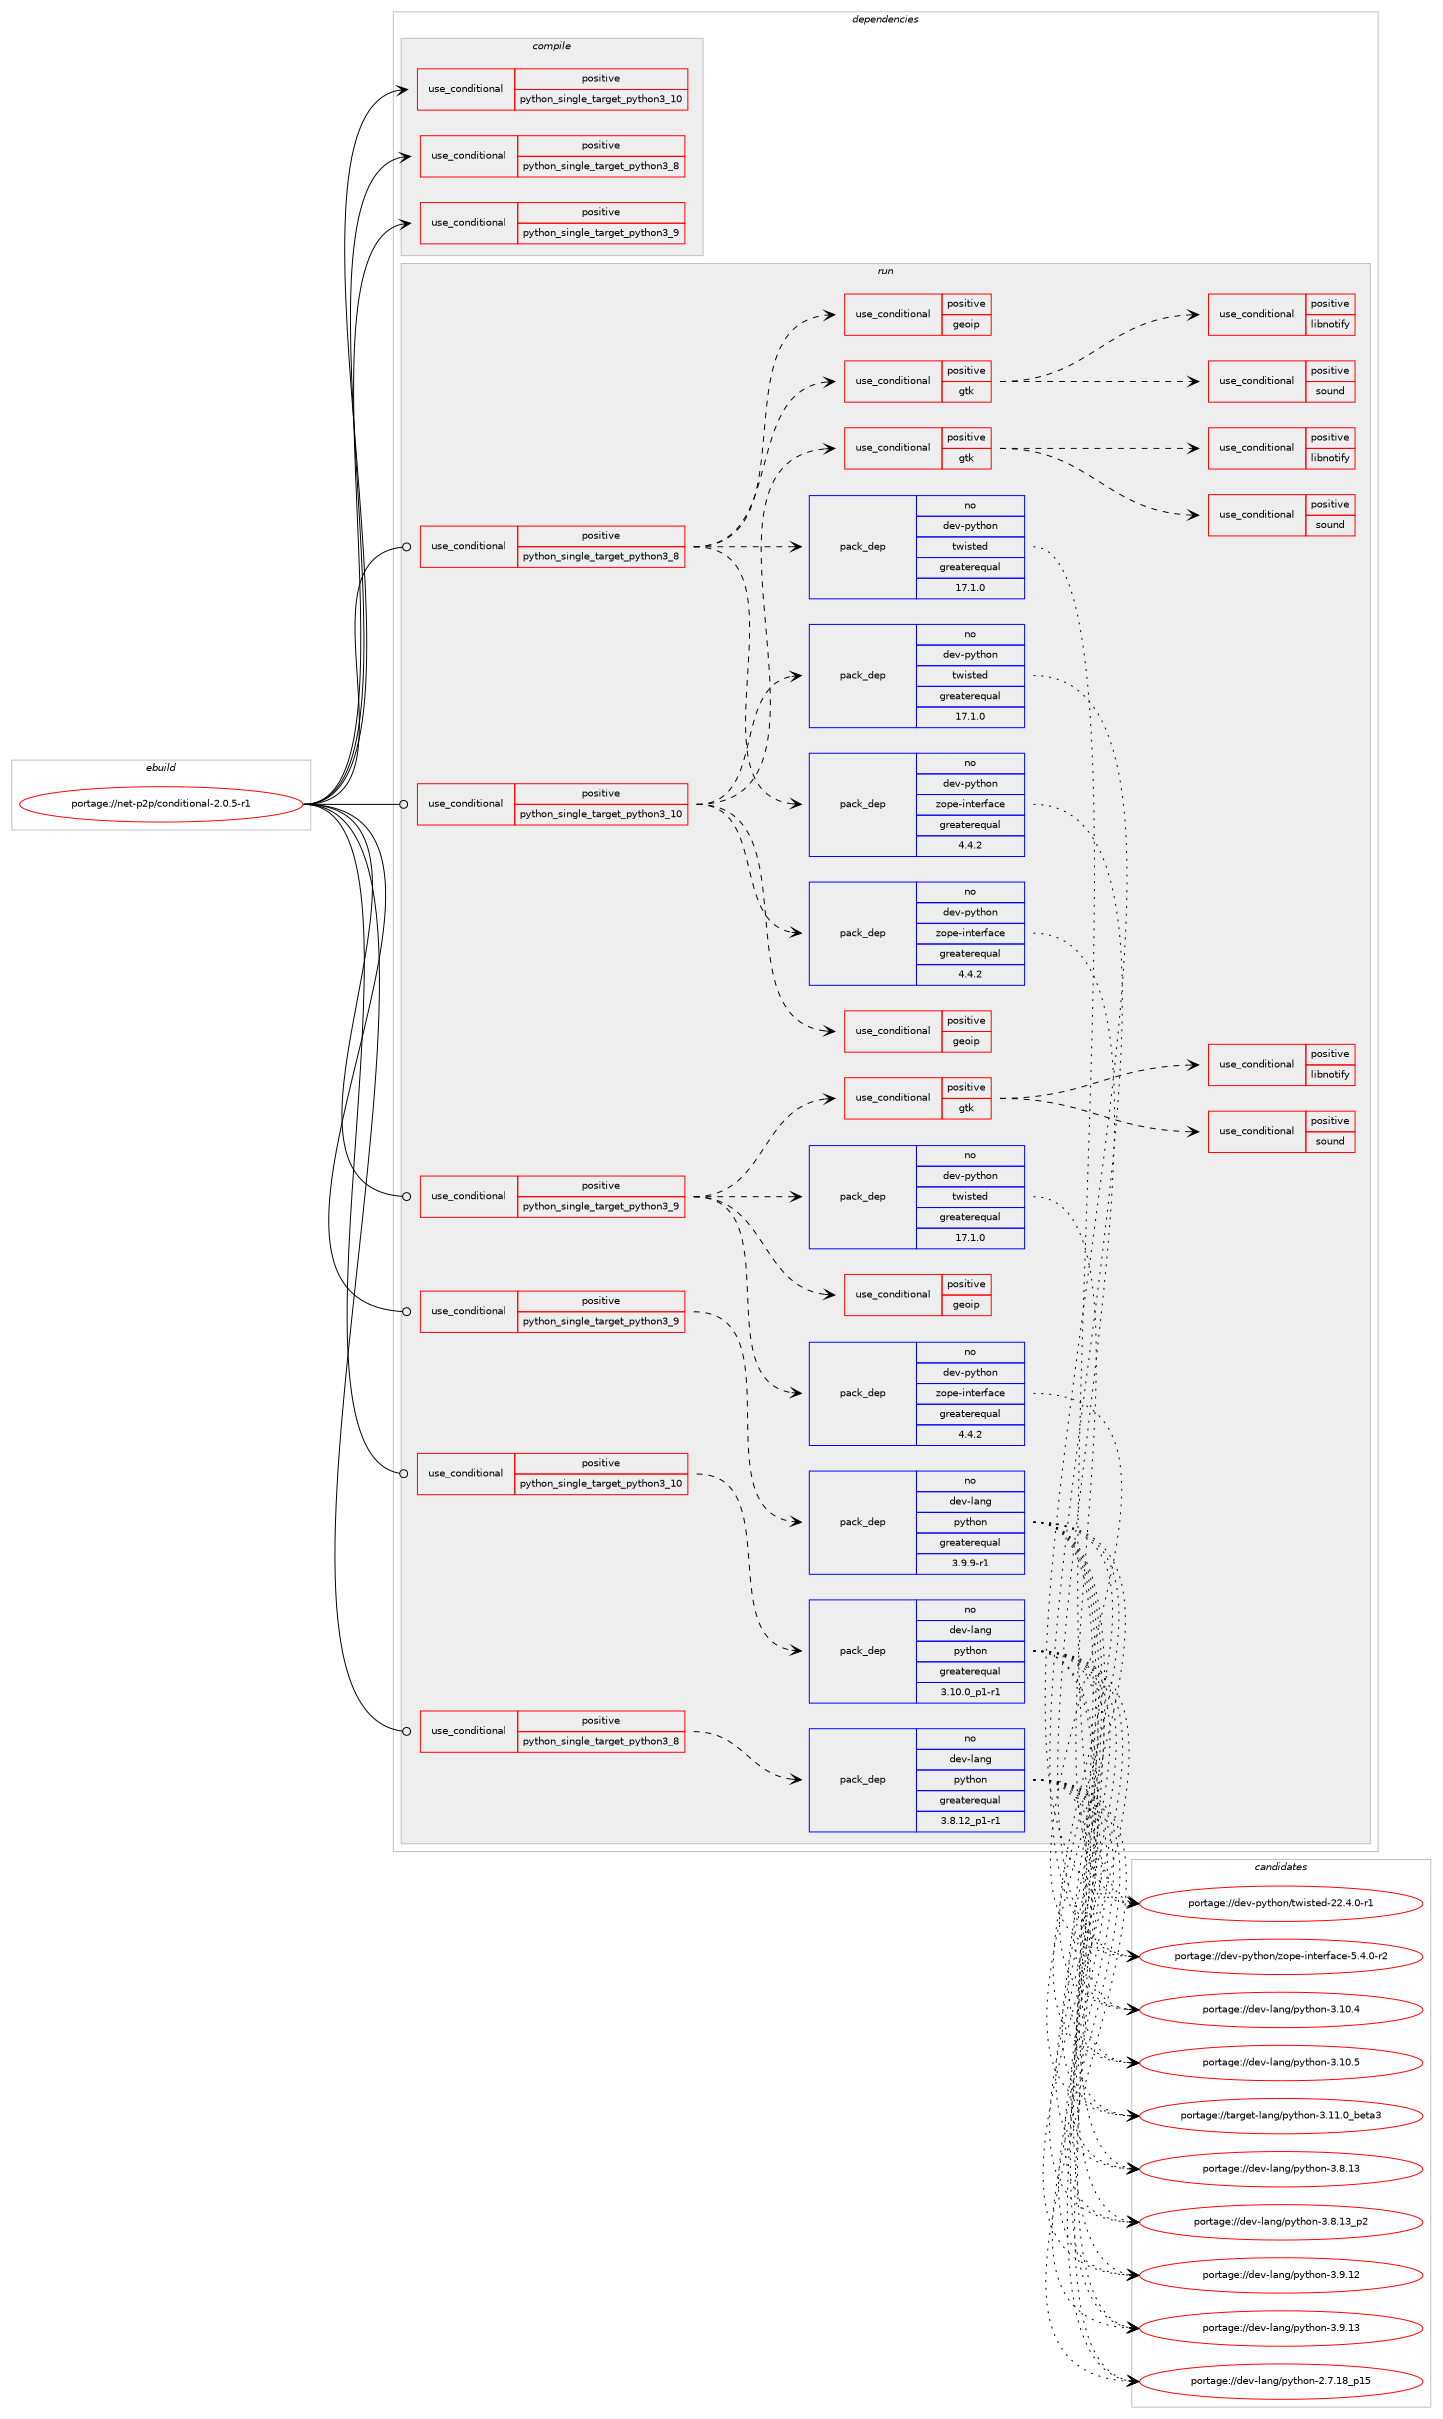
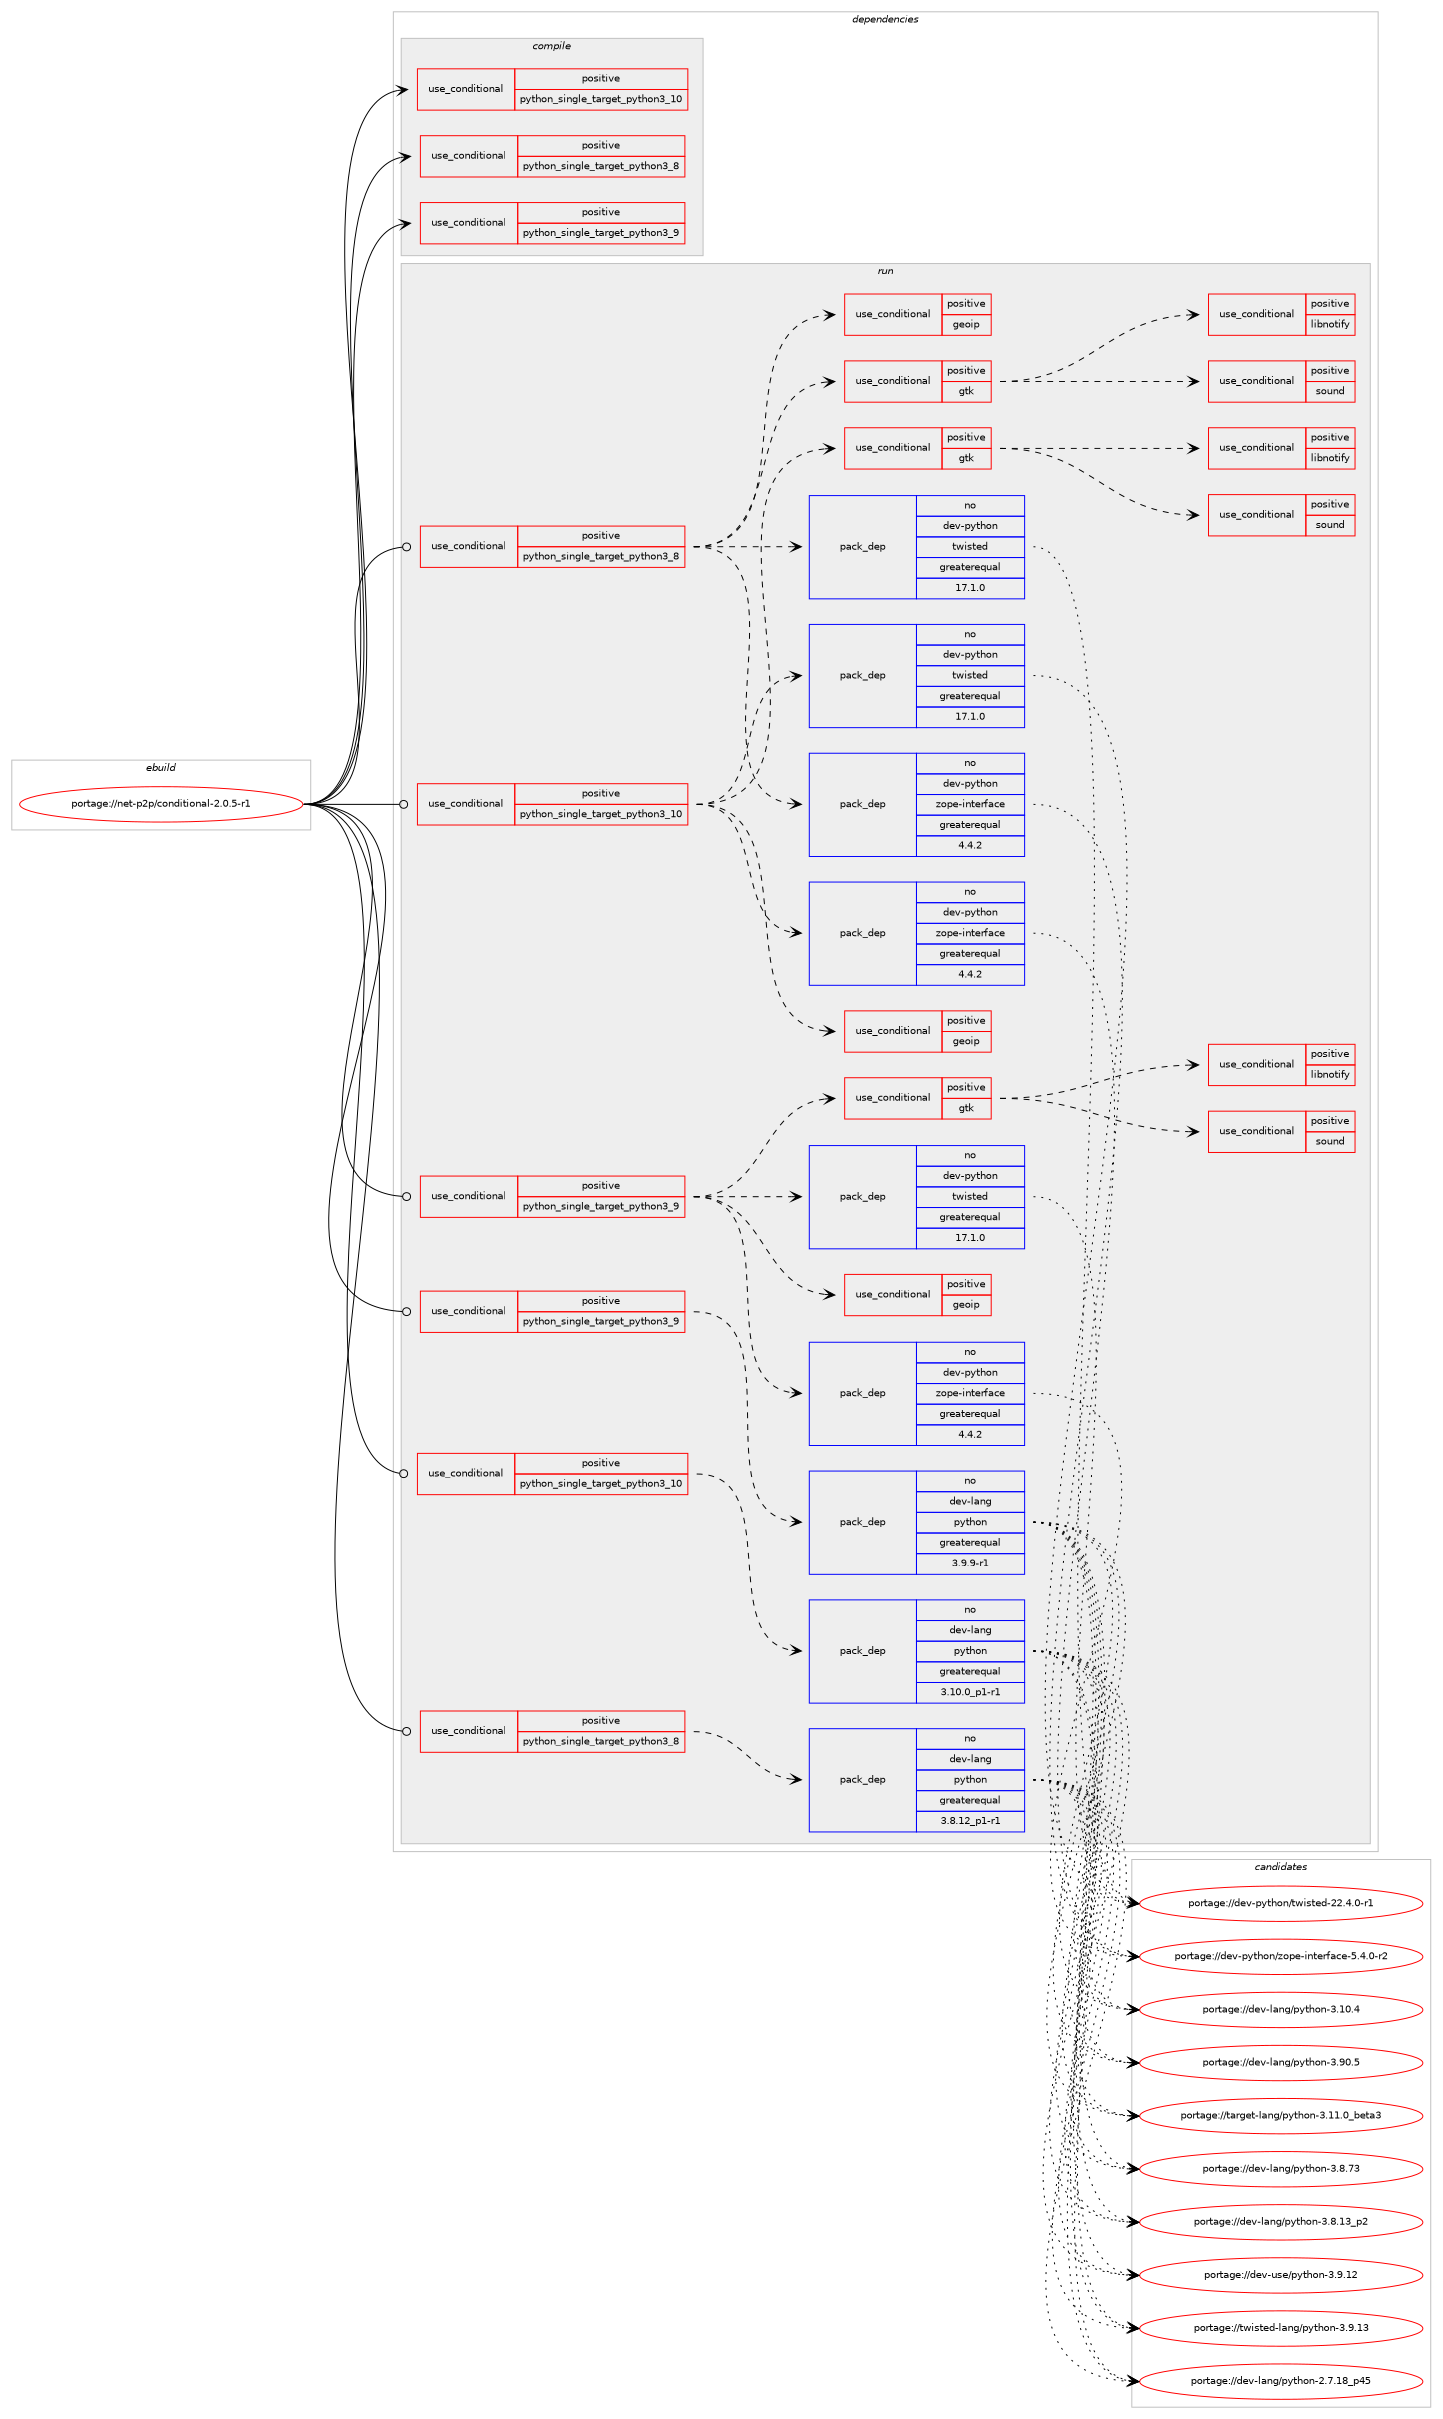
node "portage://dev-lang/python-3.10.5": label "portage://dev-lang/python-3.10.5" -> "portage://dev-lang/python-3.90.5"
node "portage://dev-lang/python-3.8.13": label "portage://dev-lang/python-3.8.13" -> "portage://dev-lang/python-3.8.73"
node "portage://dev-lang/python-3.9.12": label "portage://dev-lang/python-3.9.12" -> "portage://dev-use/python-3.9.12"
node "portage://dev-lang/python-3.9.13": label "portage://dev-lang/python-3.9.13" -> "portage://twisted-lang/python-3.9.13"
node "portage://dev-lang/python-2.7.18_p15": label "portage://dev-lang/python-2.7.18_p15" -> "portage://dev-lang/python-2.7.18_p45"
